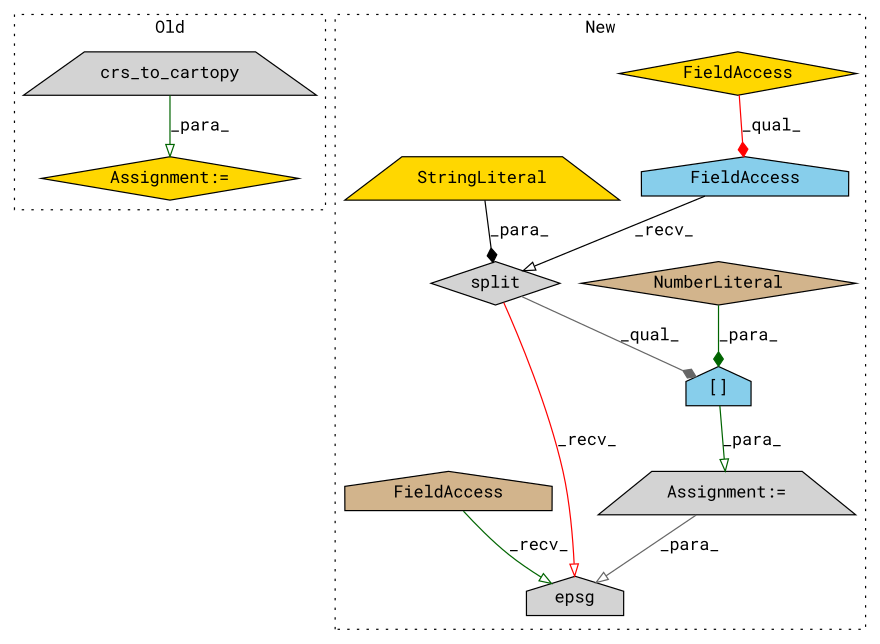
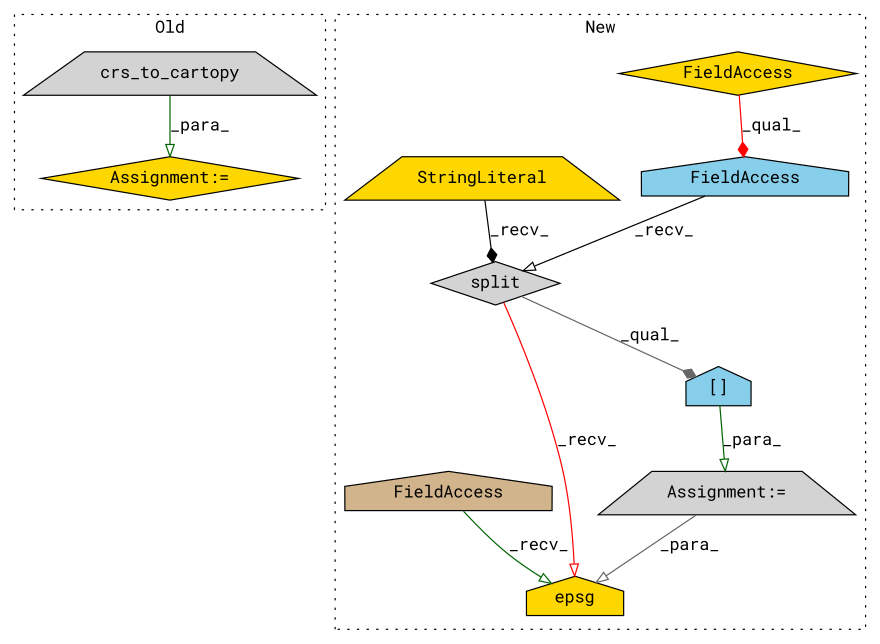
edge "StringLiteral" -> "split": label "_para_" -> "_recv_"
node "NumberLiteral": removed
node "epsg": fillcolor lightgrey -> gold
